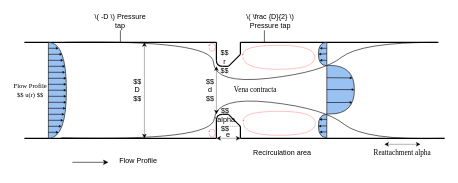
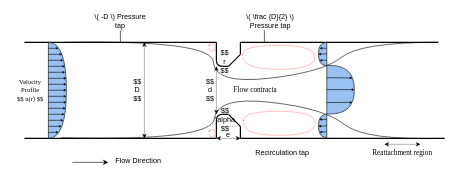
node "Flow Profile $$ u(r) $$": label "Flow Profile $$ u(r) $$" -> "Velocity Profile $$ u(r) $$"
node "Vena contracta": label "Vena contracta" -> "Flow contracta"
node "Recirculation area": label "Recirculation area" -> "Recirculation tap"
node "Reattachment alpha": label "Reattachment alpha" -> "Reattachment region"
node "Flow Profile": label "Flow Profile" -> "Flow Direction"
